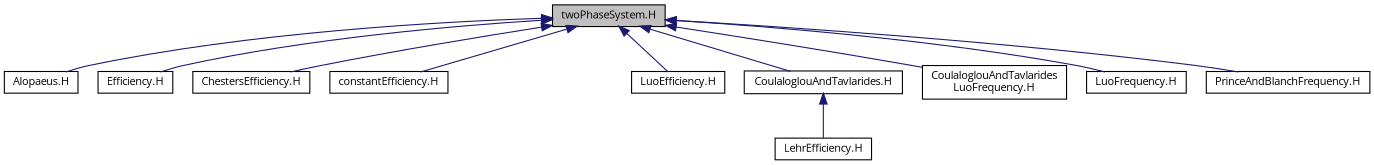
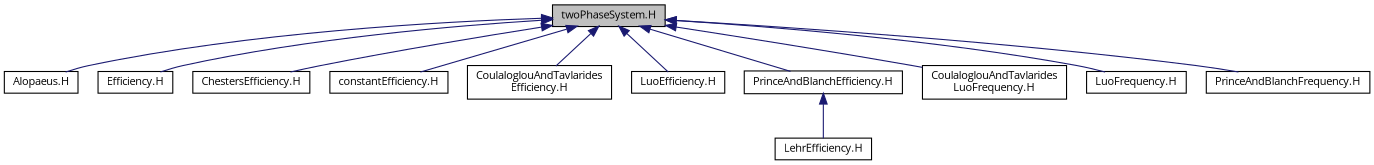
node "CoulaloglouAndTavlarides Efficiency.H": added
node "CoulaloglouAndTavlarides.H": label "CoulaloglouAndTavlarides.H" -> "PrinceAndBlanchEfficiency.H"
